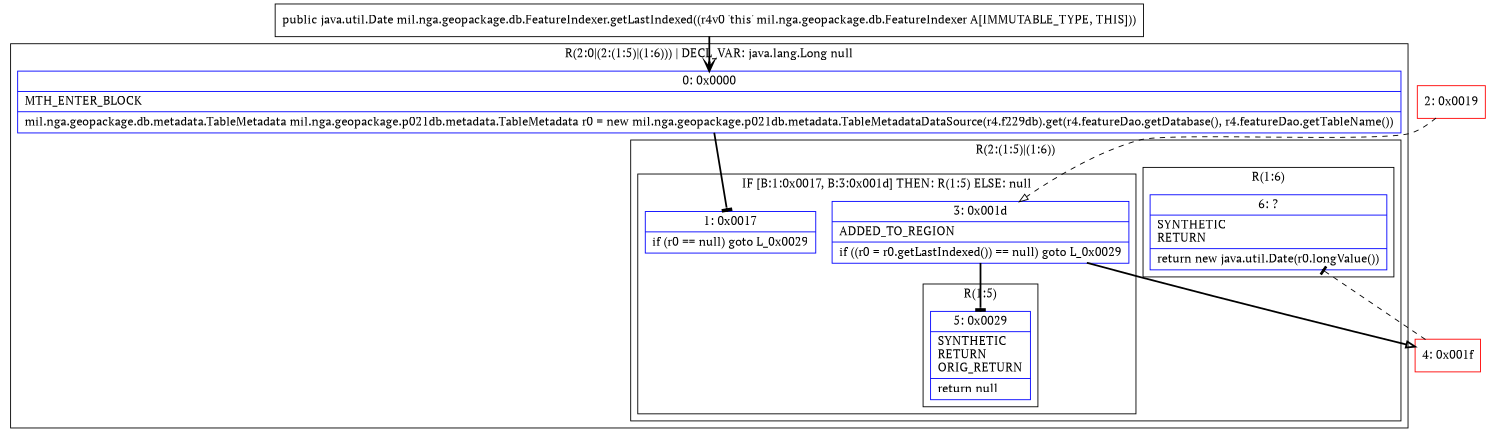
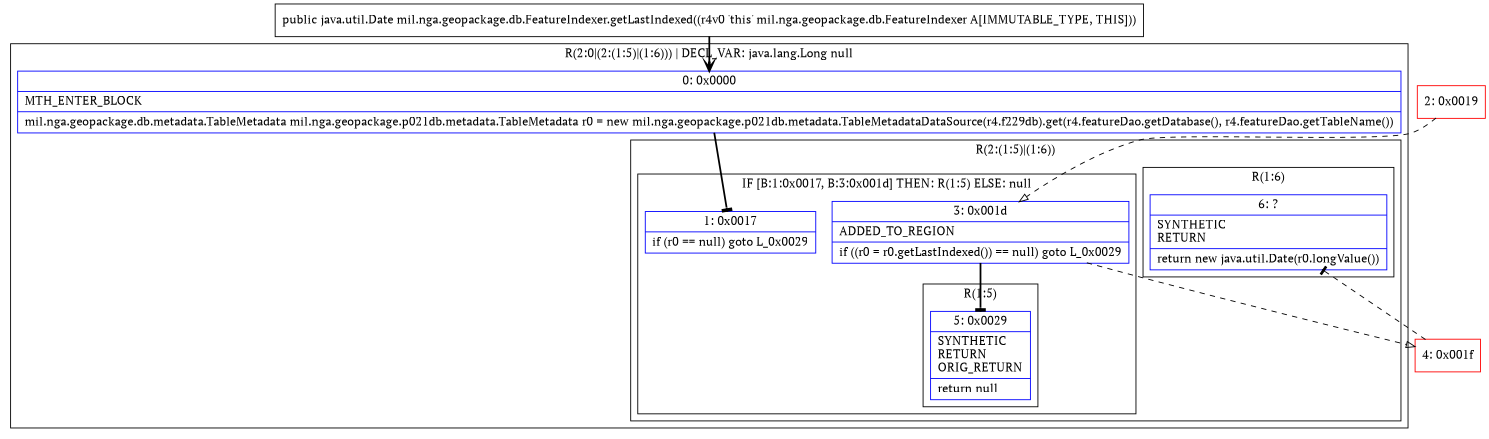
edge "3: 0x001d" -> "4: 0x001f": style bold -> dashed
